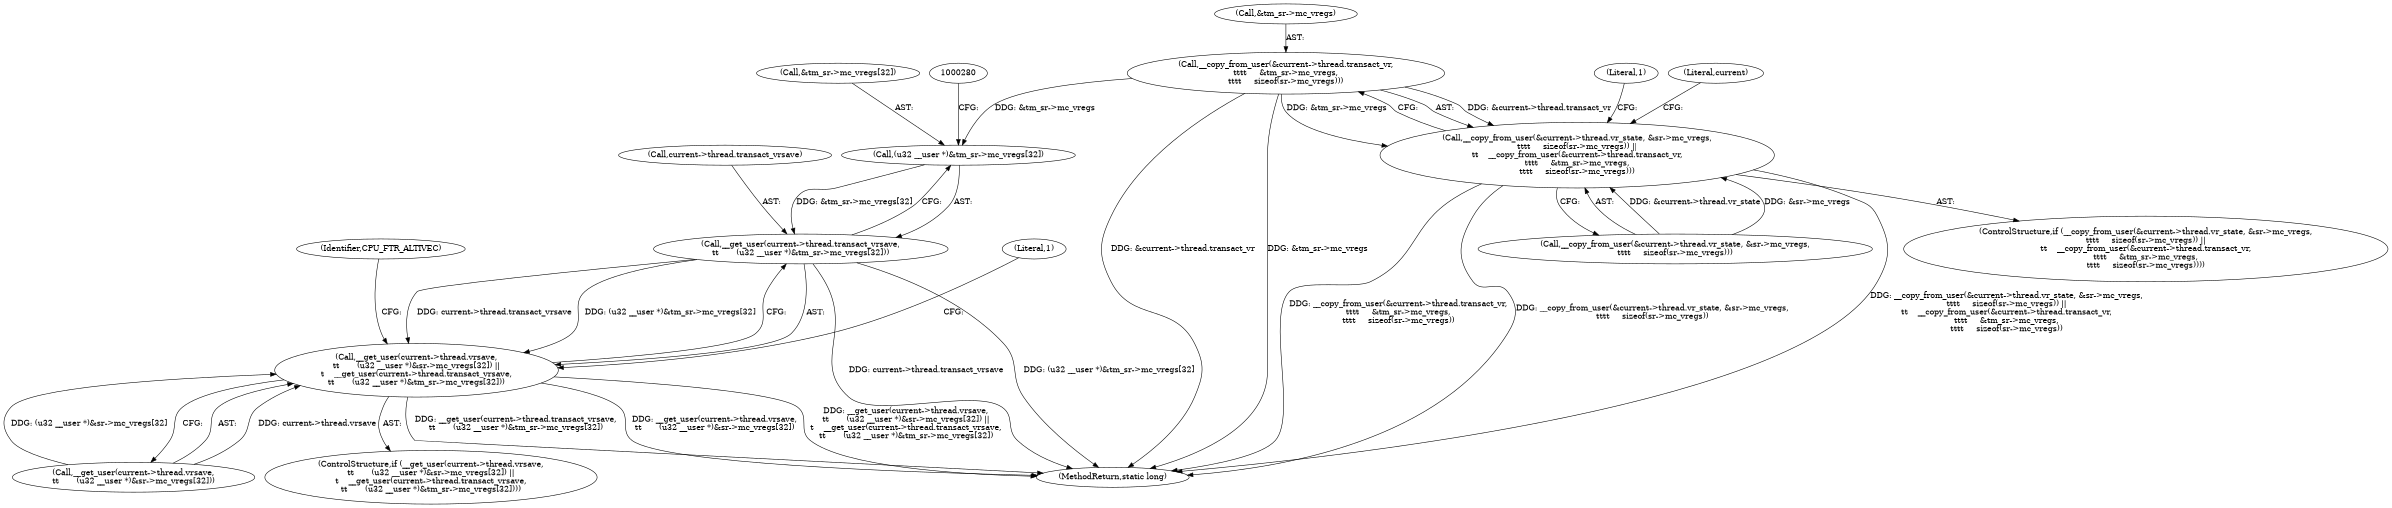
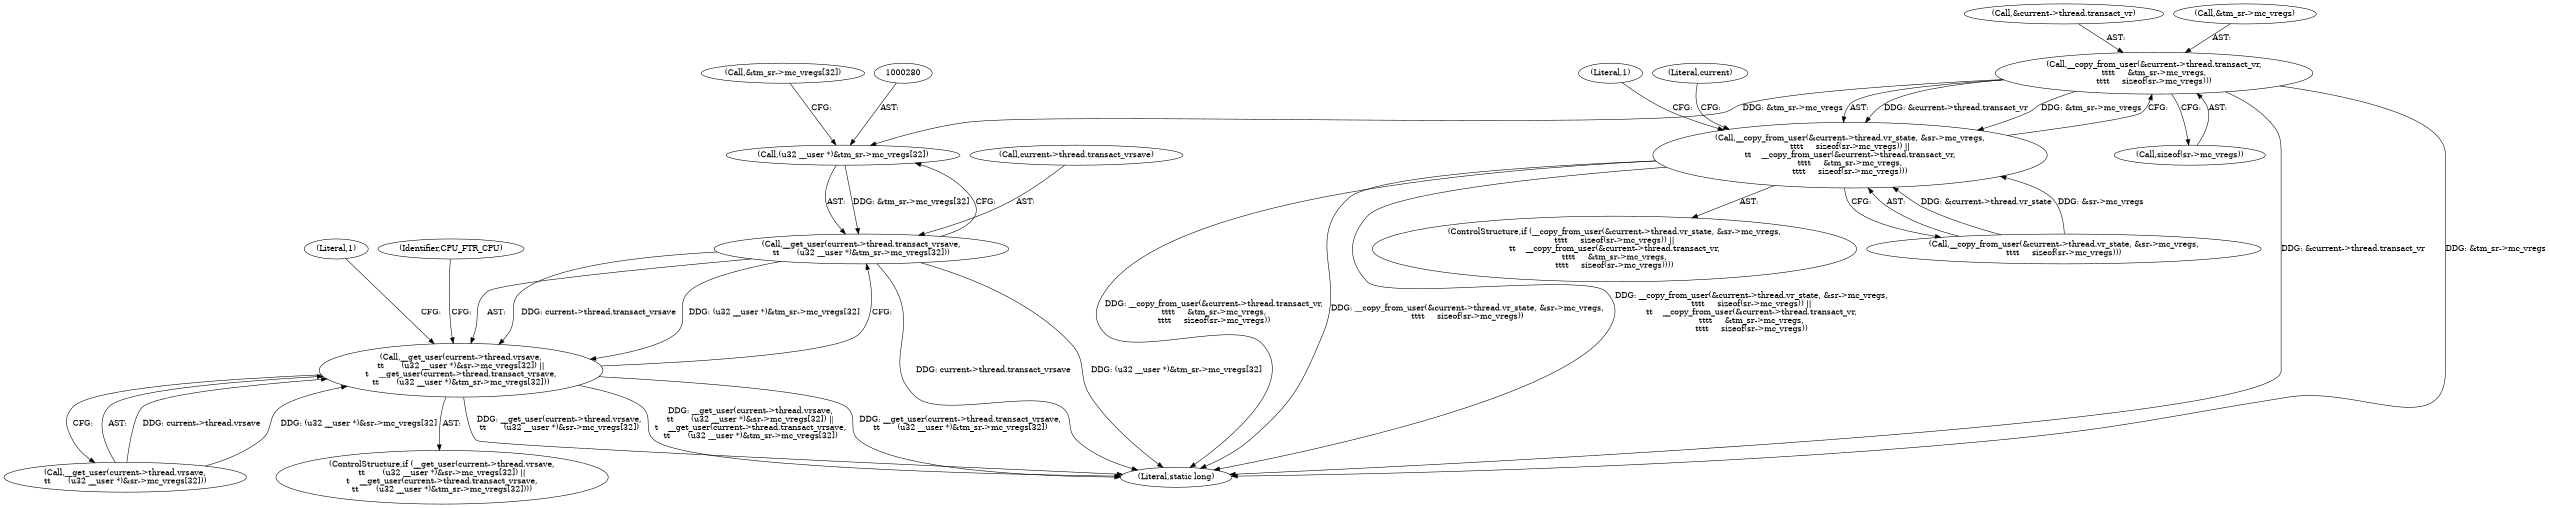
node "(Call,&current->thread.transact_vr)": added
edge "(Call,&tm_sr->mc_vregs[32])" -> "(Call,(u32 __user *)&tm_sr->mc_vregs[32])": label "AST: " -> "CFG: "
edge "1000280" -> "(Call,(u32 __user *)&tm_sr->mc_vregs[32])": label "CFG: " -> "AST: "
node "(Call,sizeof(sr->mc_vregs))": added
node "(Identifier,CPU_FTR_ALTIVEC)": label "(Identifier,CPU_FTR_ALTIVEC)" -> "(Identifier,CPU_FTR_CPU)"
node "(MethodReturn,static long)": label "(MethodReturn,static long)" -> "(Literal,static long)"
